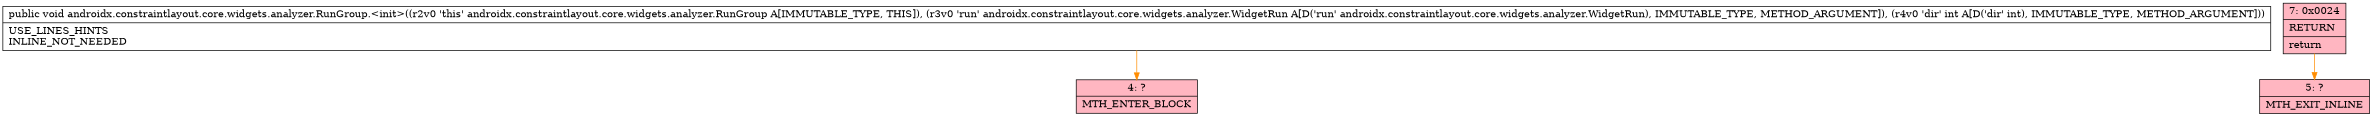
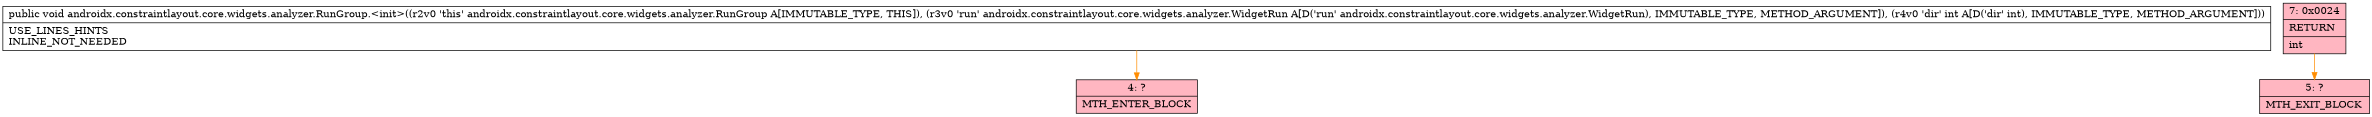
node "7: 0x0024": text "return" -> "int"
node "5: ?": text "MTH_EXIT_INLINE" -> "MTH_EXIT_BLOCK"
